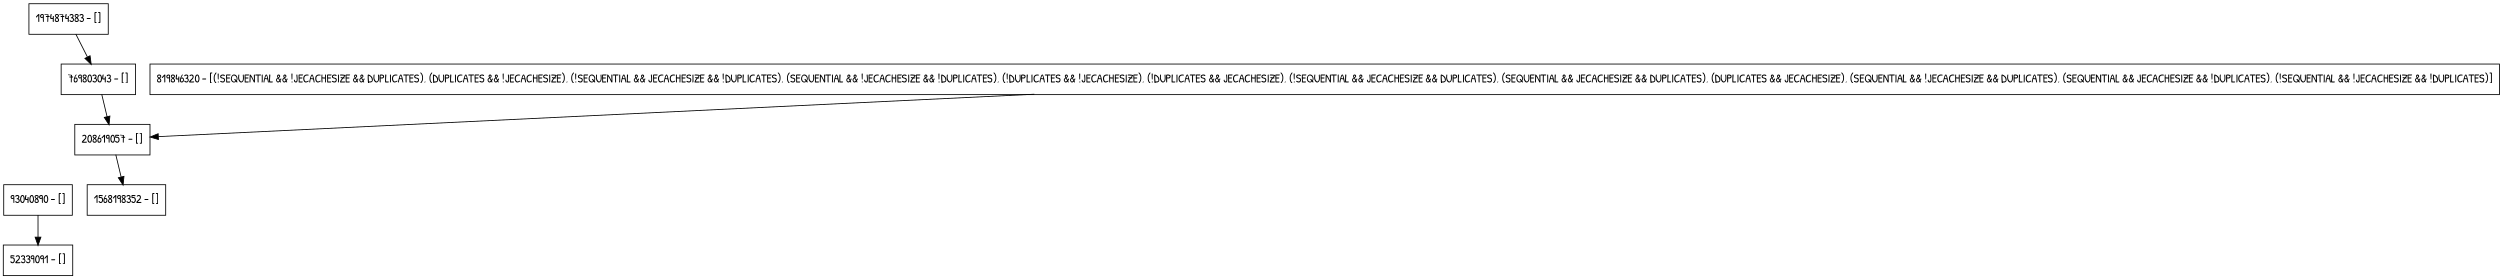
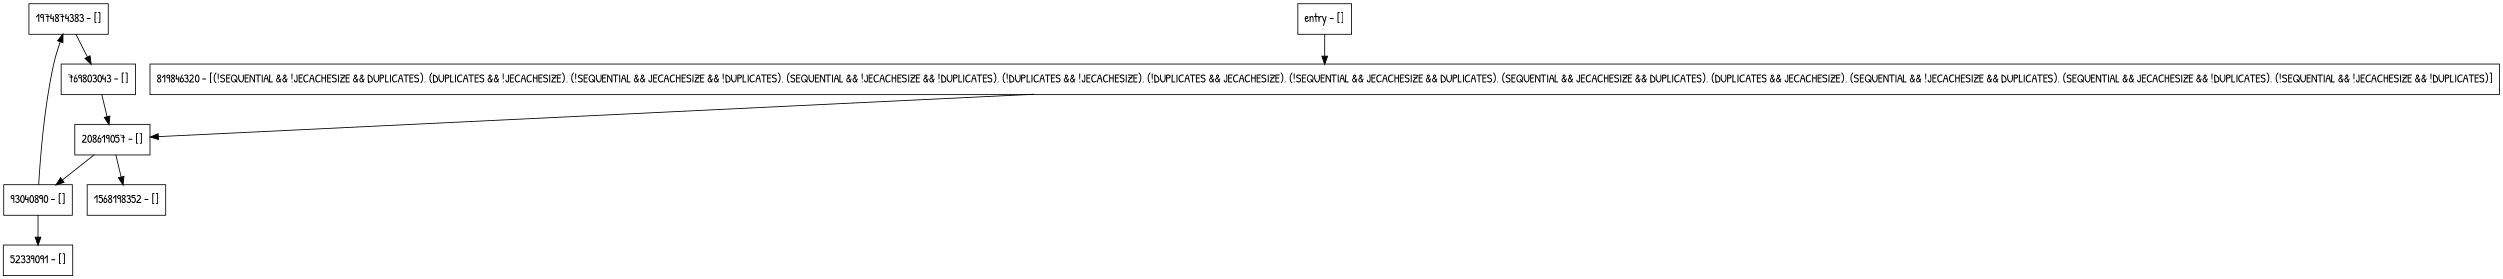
node "entry - []": added
edge "93040890 - []" -> "1974874383 - []": added
edge "208619057 - []" -> "93040890 - []": added
